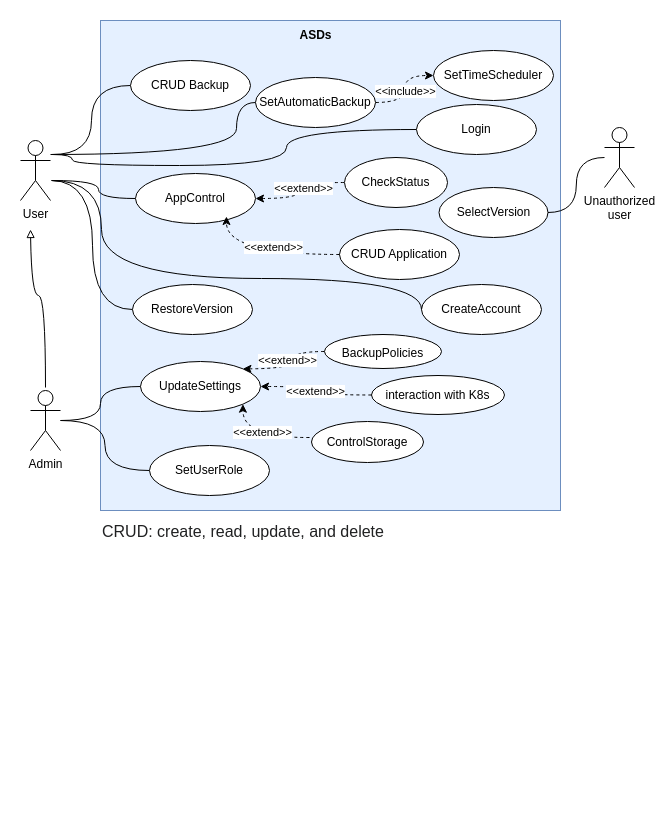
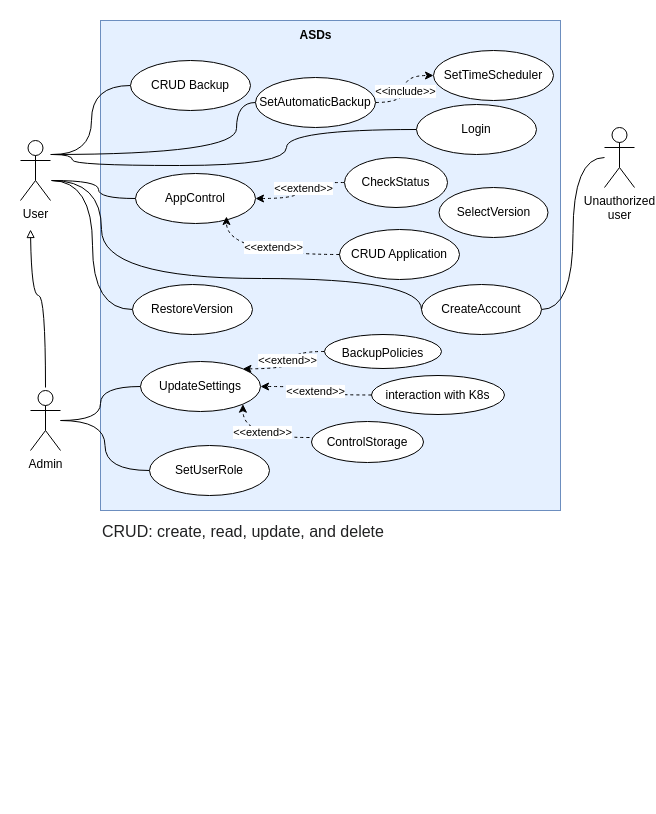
edge "Unauthorized user" -- "SelectVersion": now "Unauthorized user" -- "CreateAccount"
